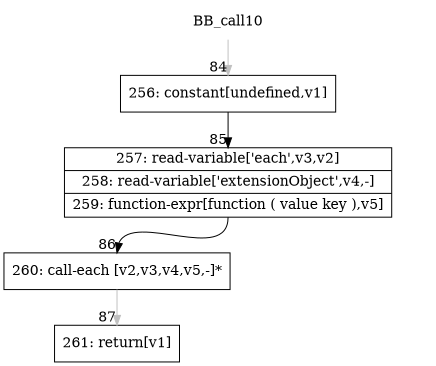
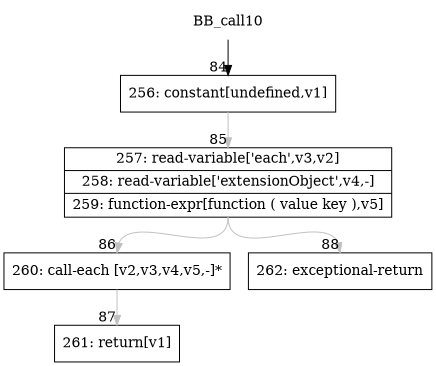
edge "BB_call10" -> "256: constant[undefined,v1]": color gray -> black
edge "256: constant[undefined,v1]" -> "257: read-variable['each',v3,v2]": color black -> gray
edge "257: read-variable['each',v3,v2]" -> "260: call-each [v2,v3,v4,v5,-]*": color black -> gray
node "262: exceptional-return": added
